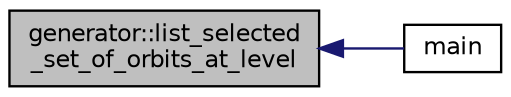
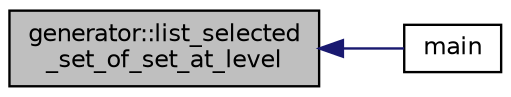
node "generator::list_selected _set_of_orbits_at_level": label "generator::list_selected _set_of_orbits_at_level" -> "generator::list_selected _set_of_set_at_level"
